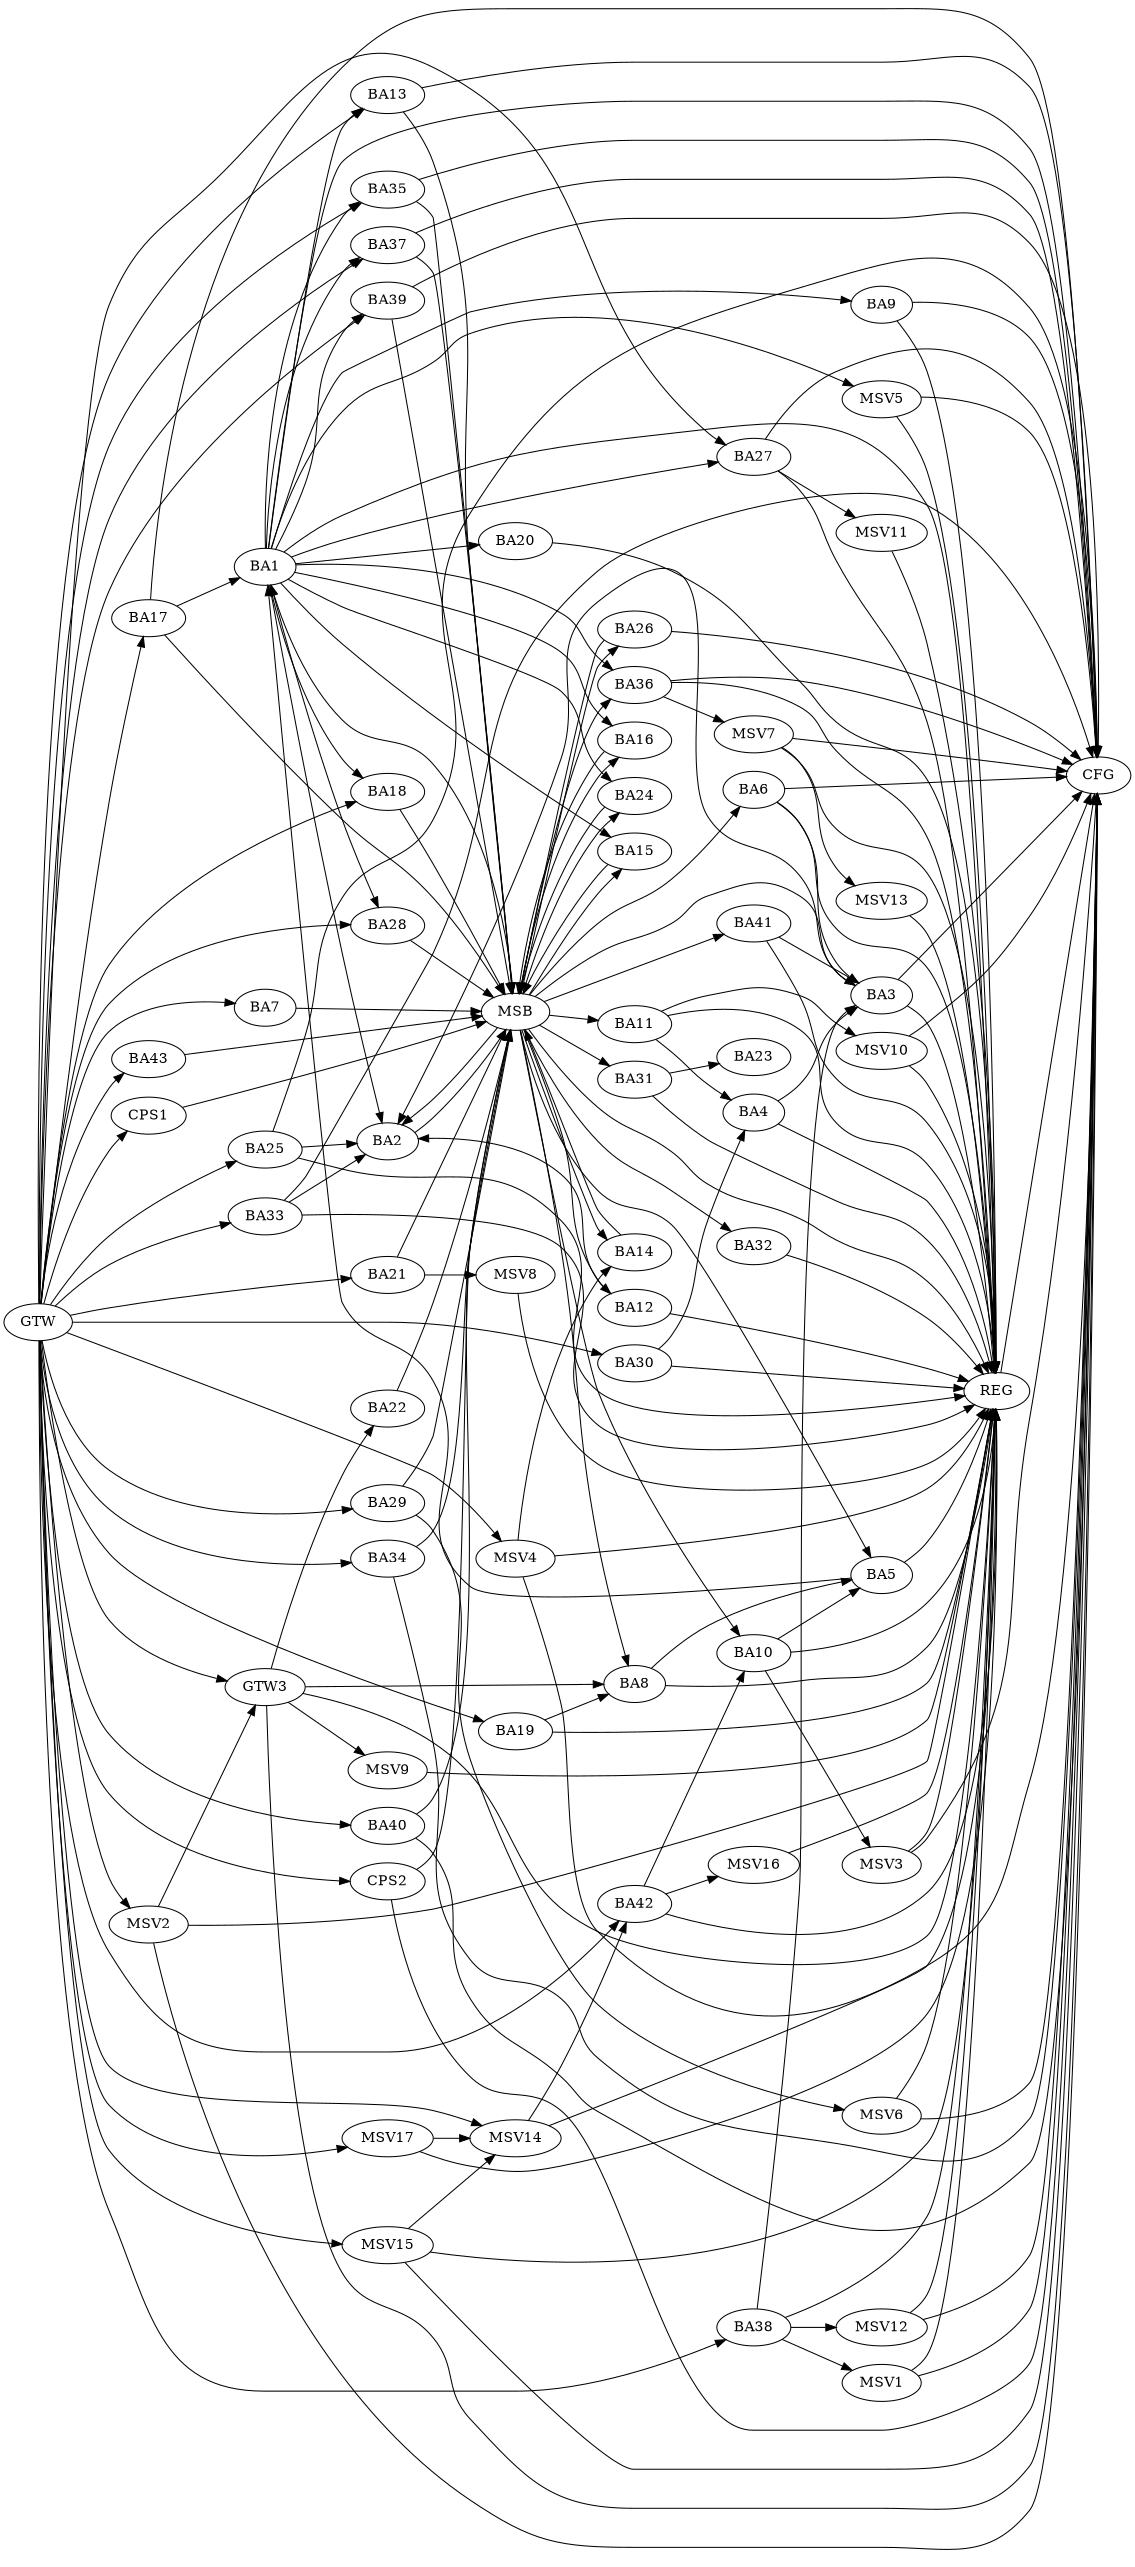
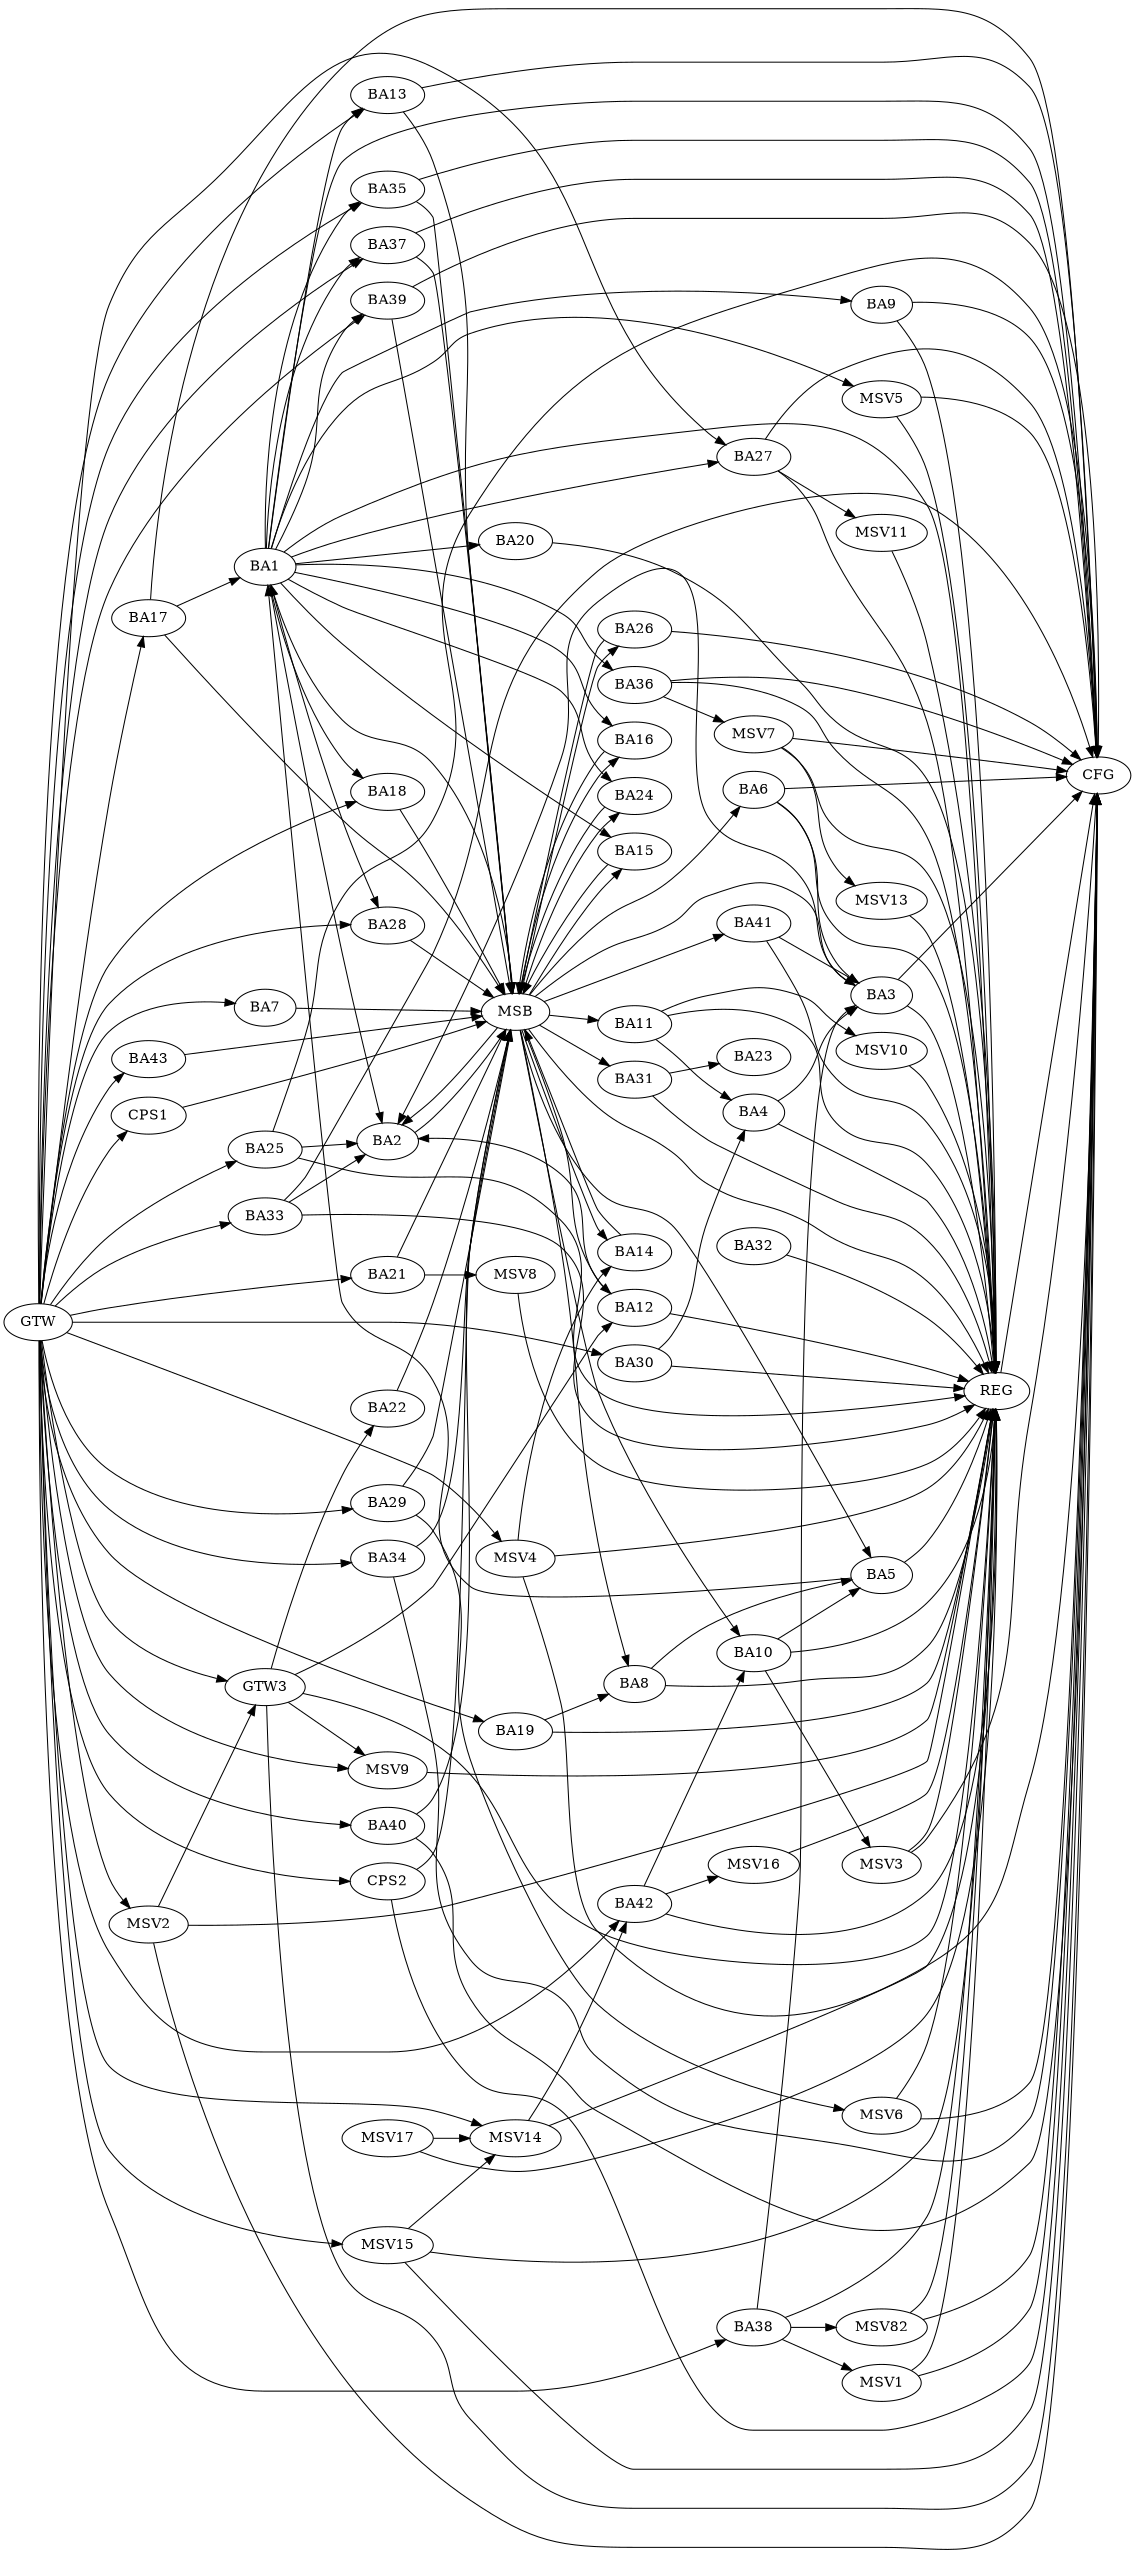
edge "MSB" -> "BA36": removed
edge "MSV10" -> "CFG": removed
edge "MSB" -> "BA32": removed
edge "GTW3" -> "BA8": now "GTW3" -> "BA12"
edge "GTW" -> "MSV17": now "GTW" -> "MSV9"
node "MSV12": label "MSV12" -> "MSV82"
